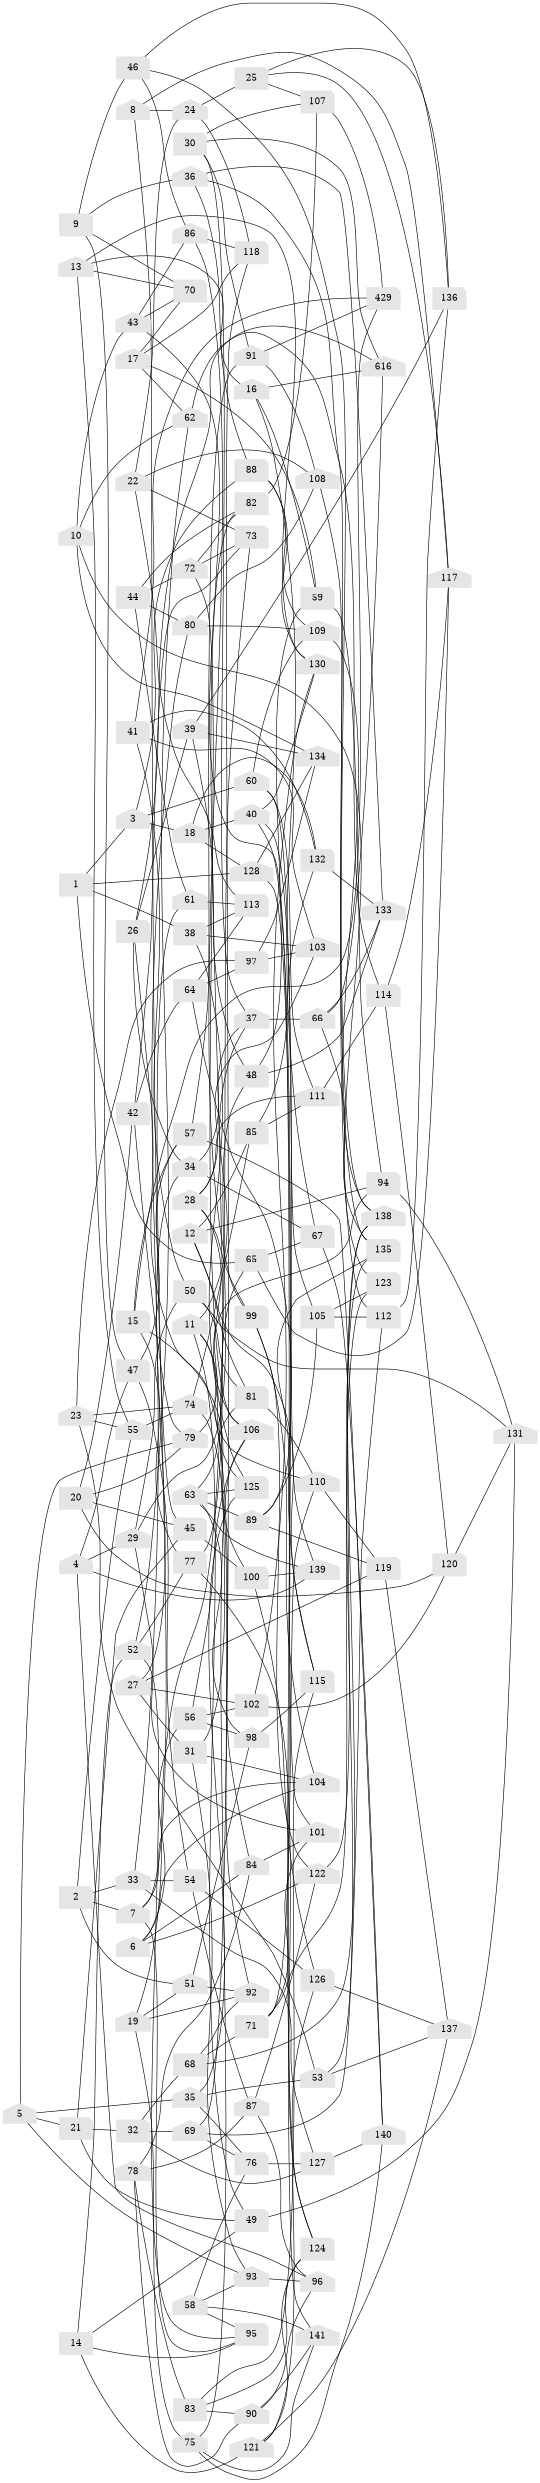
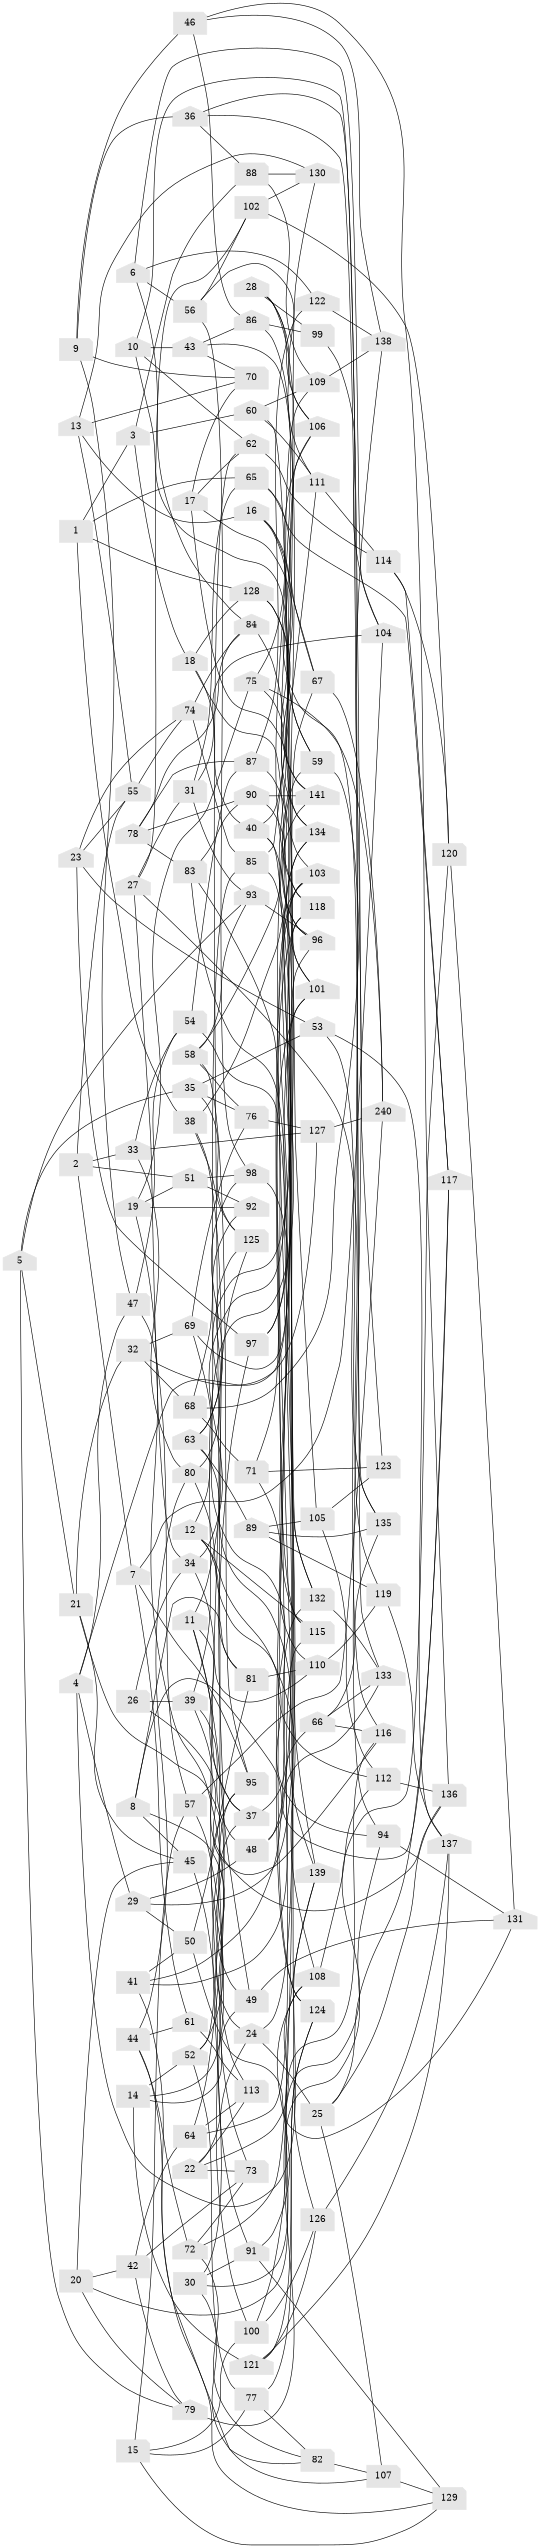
node "429": label "429" -> "129"
node "616": label "616" -> "116"
edge "26" -- "92": removed
edge "81" -- "63": now "81" -- "8"
edge "99" -- "122": removed
node "140": label "140" -> "240"
